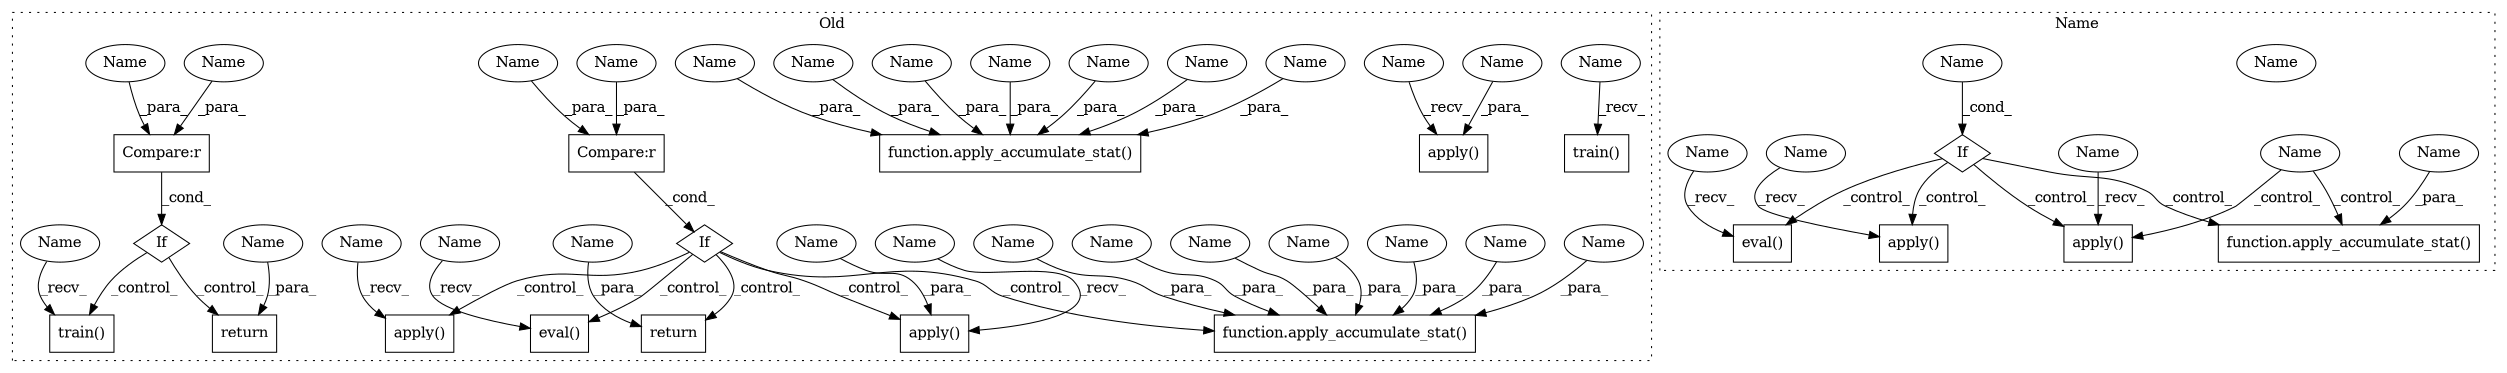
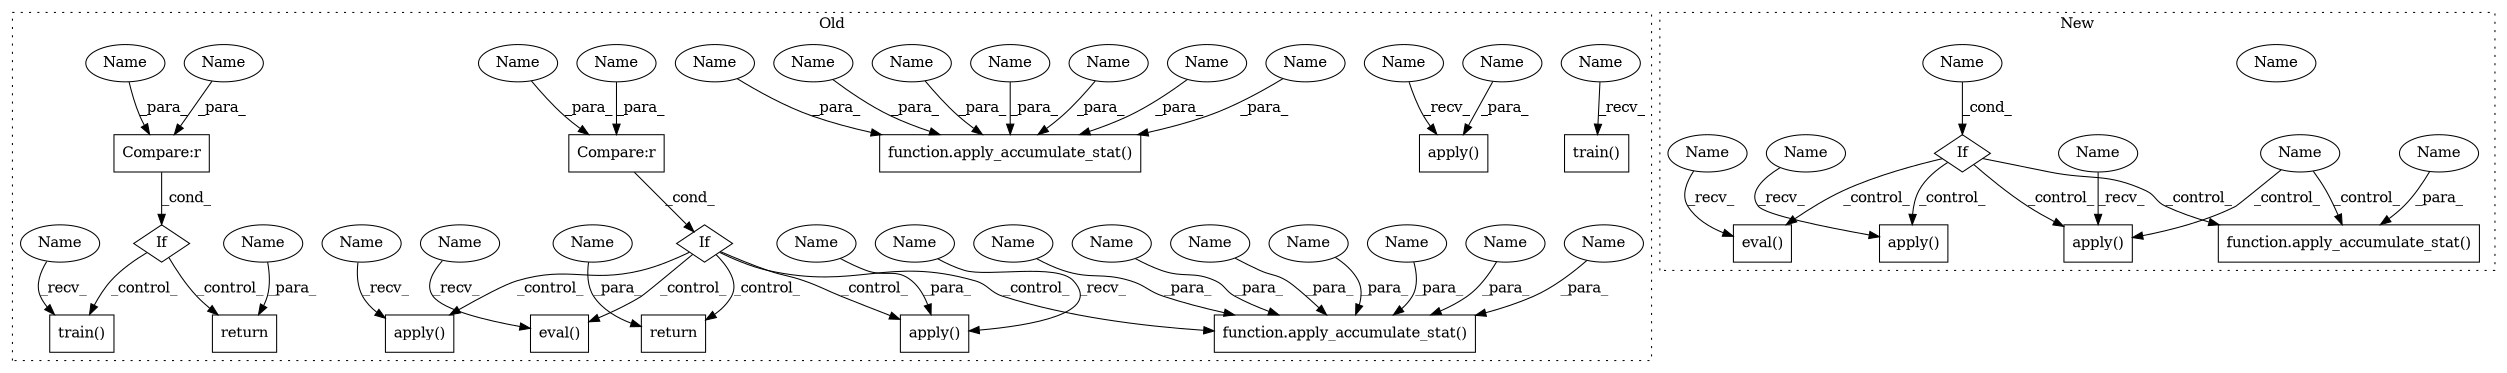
cluster "Name": label "Name" -> "New"
